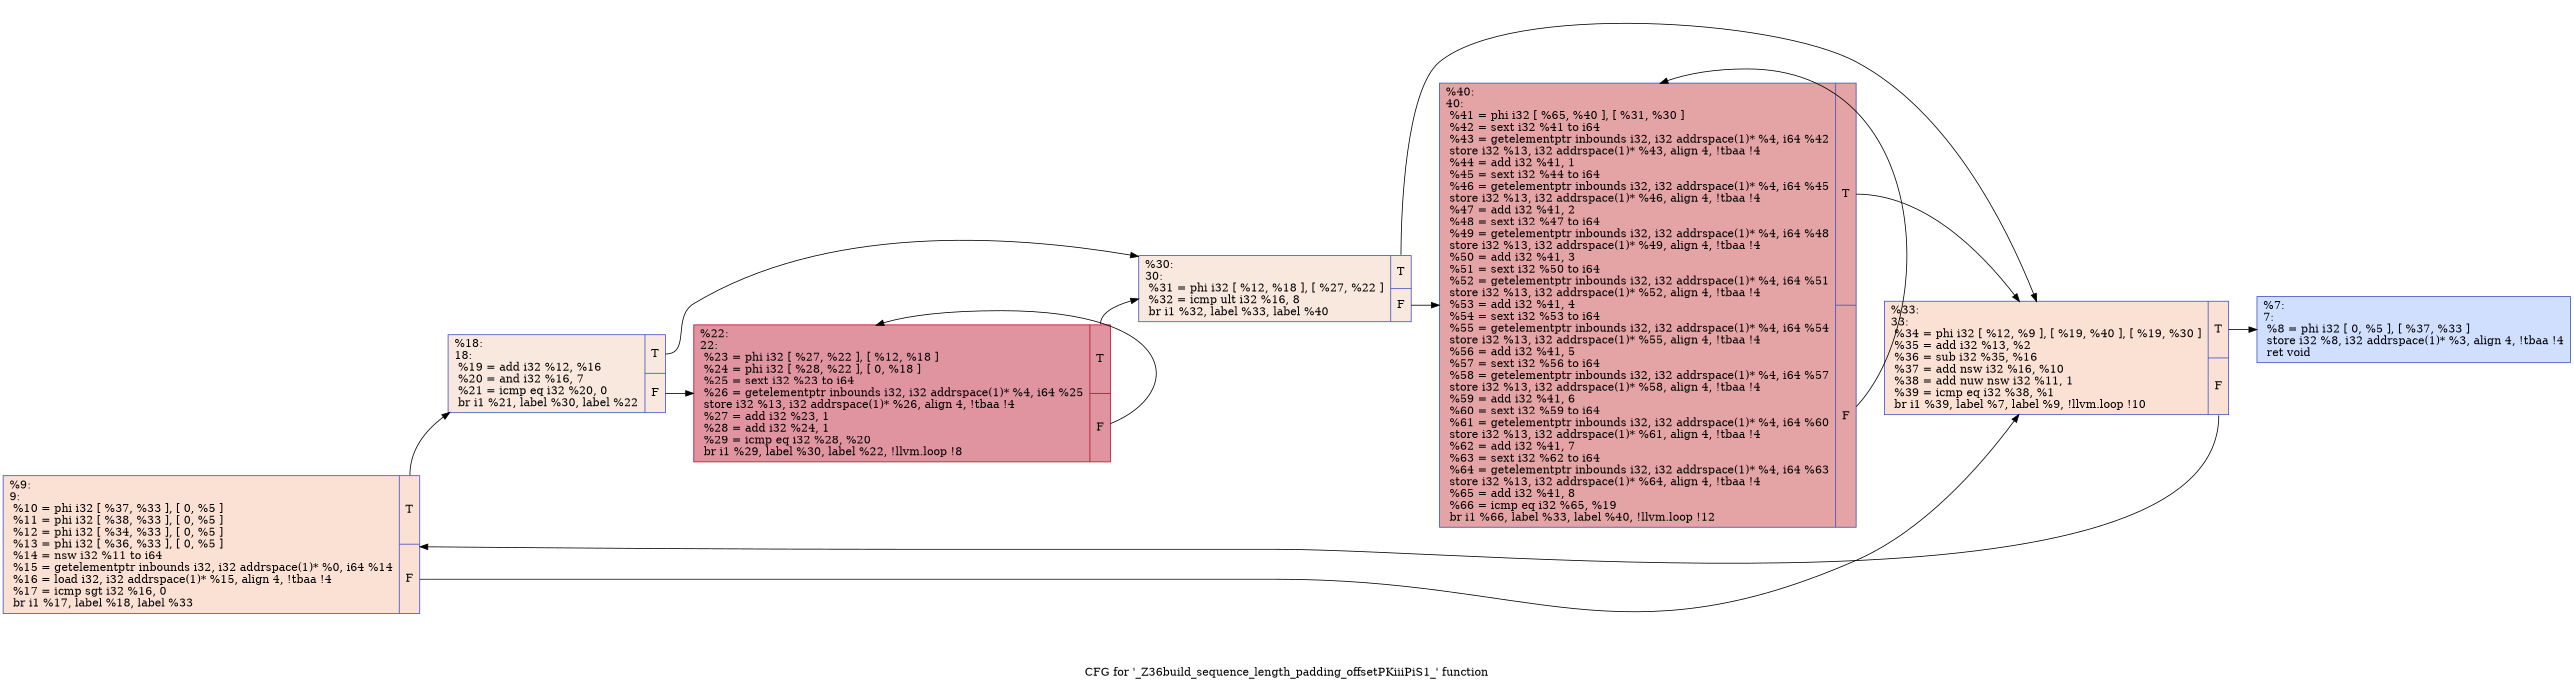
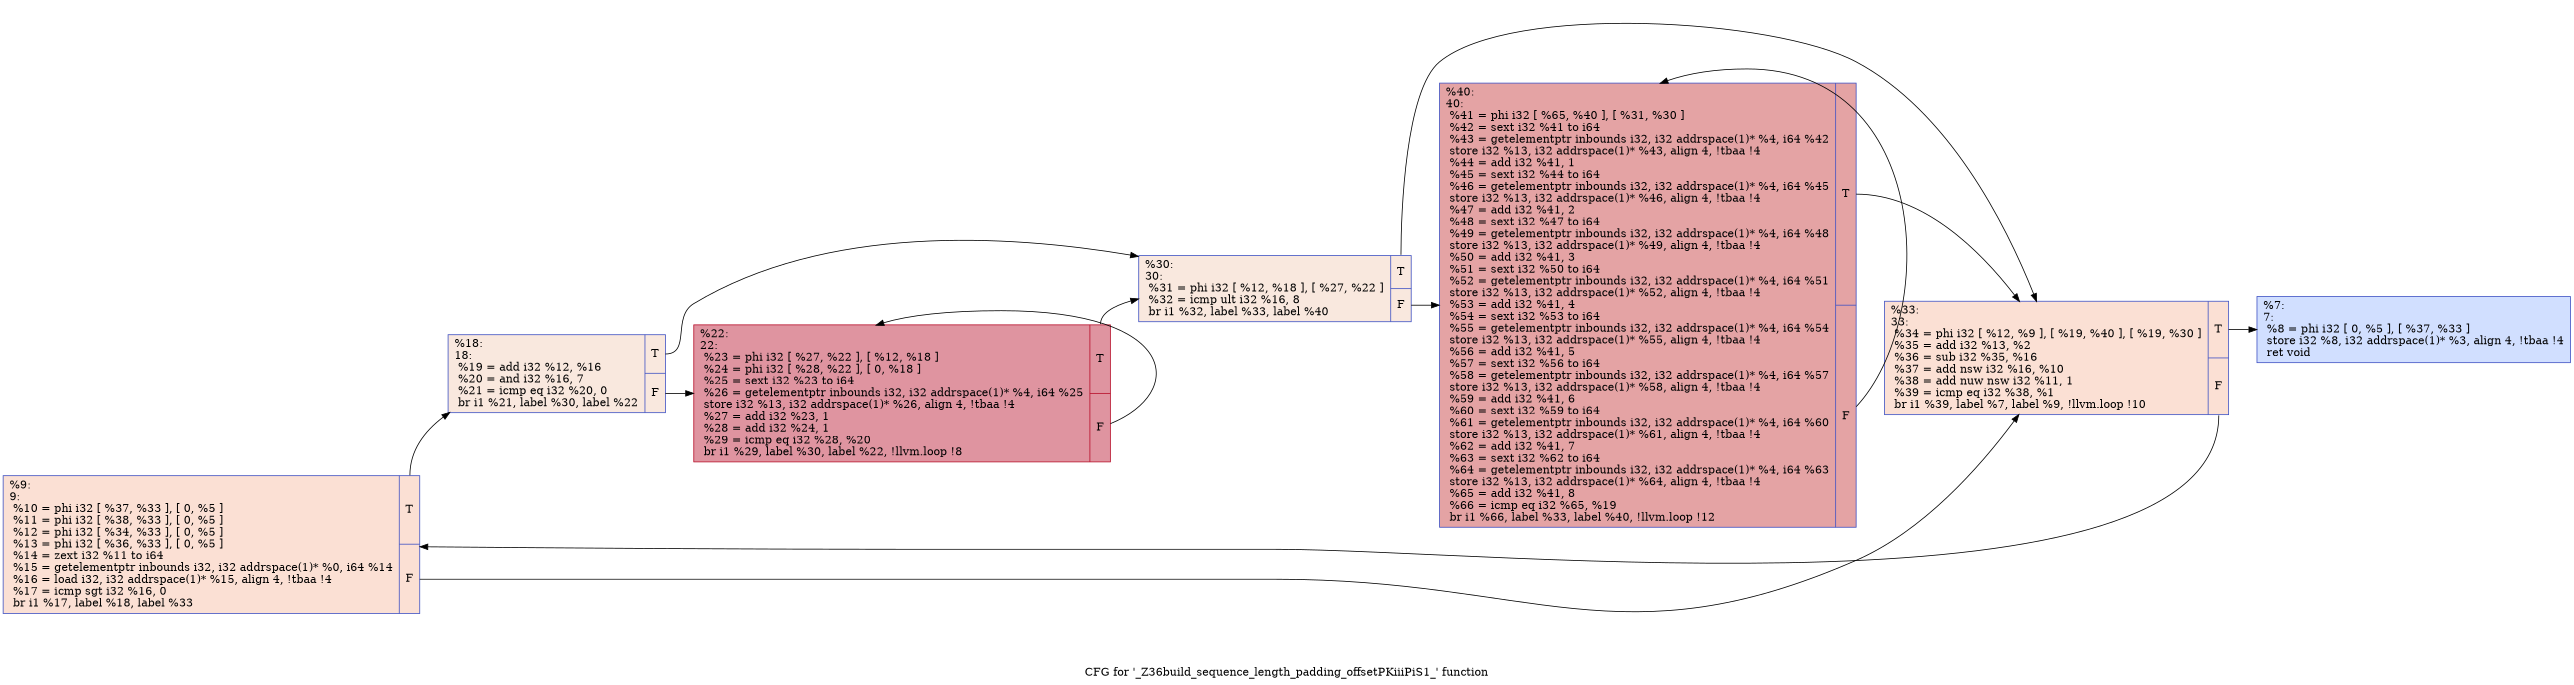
node "%9:": text "%14 = nsw i32 %11 to i64" -> "%14 = zext i32 %11 to i64"
